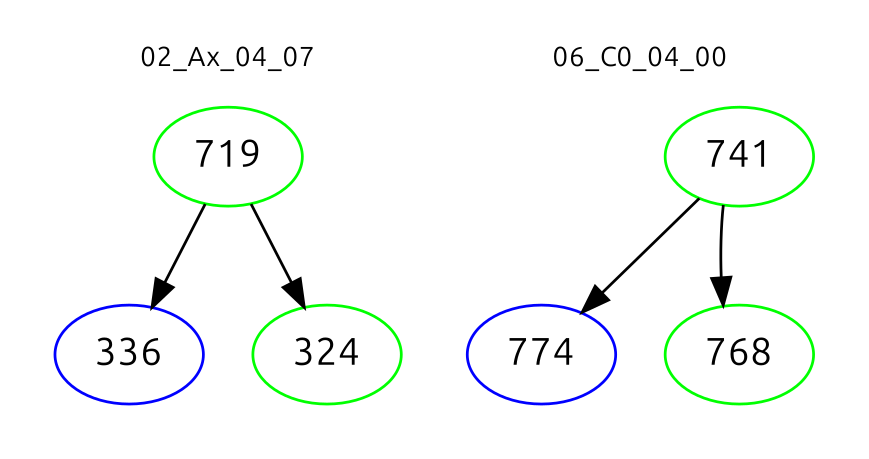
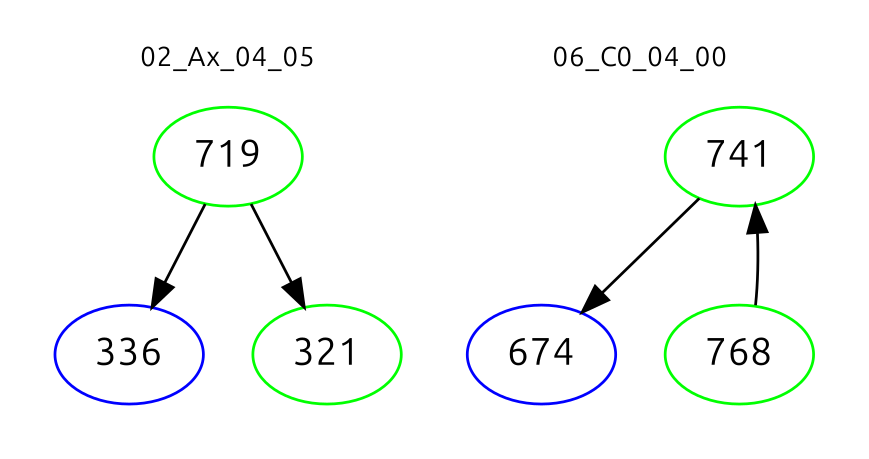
cluster "02_Ax_04_07": label "02_Ax_04_07" -> "02_Ax_04_05"
edge "741" -> "768": reversed
node "324": label "324" -> "321"
node "774": label "774" -> "674"
